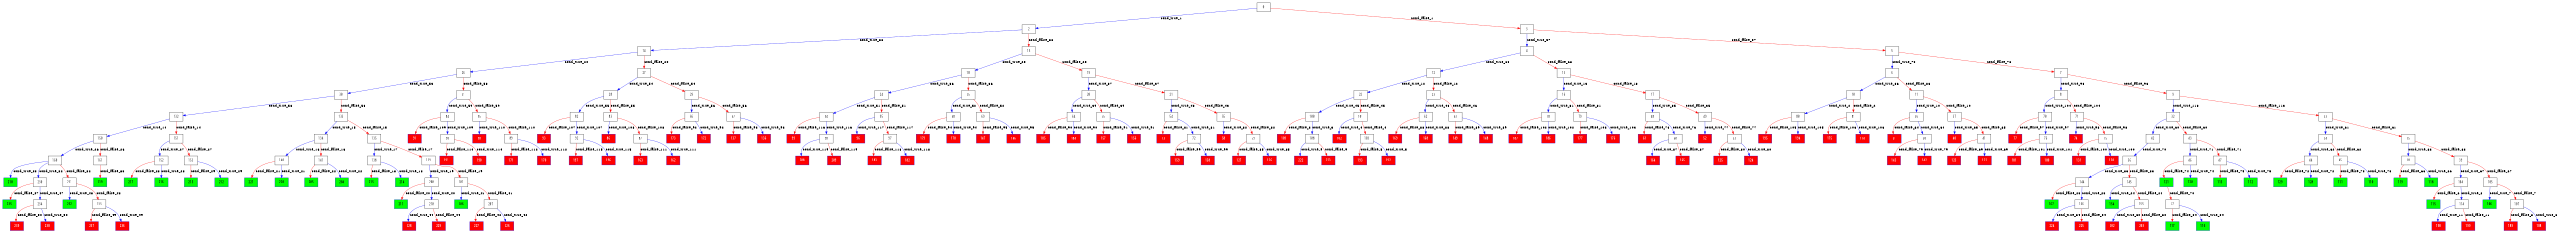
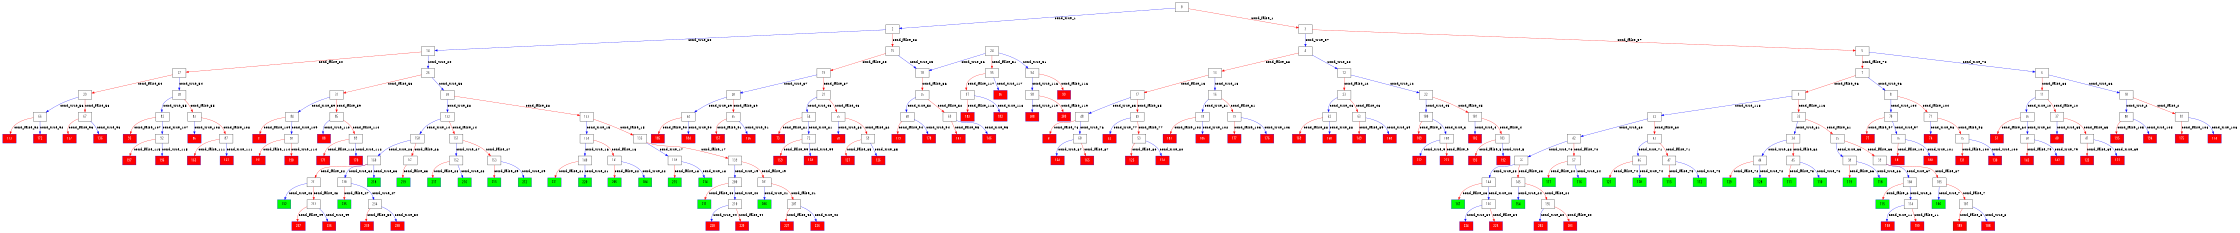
edge "18" -> "24": reversed
edge "121" -> "57": now "42" -> "57"
node "189": color blue -> black
